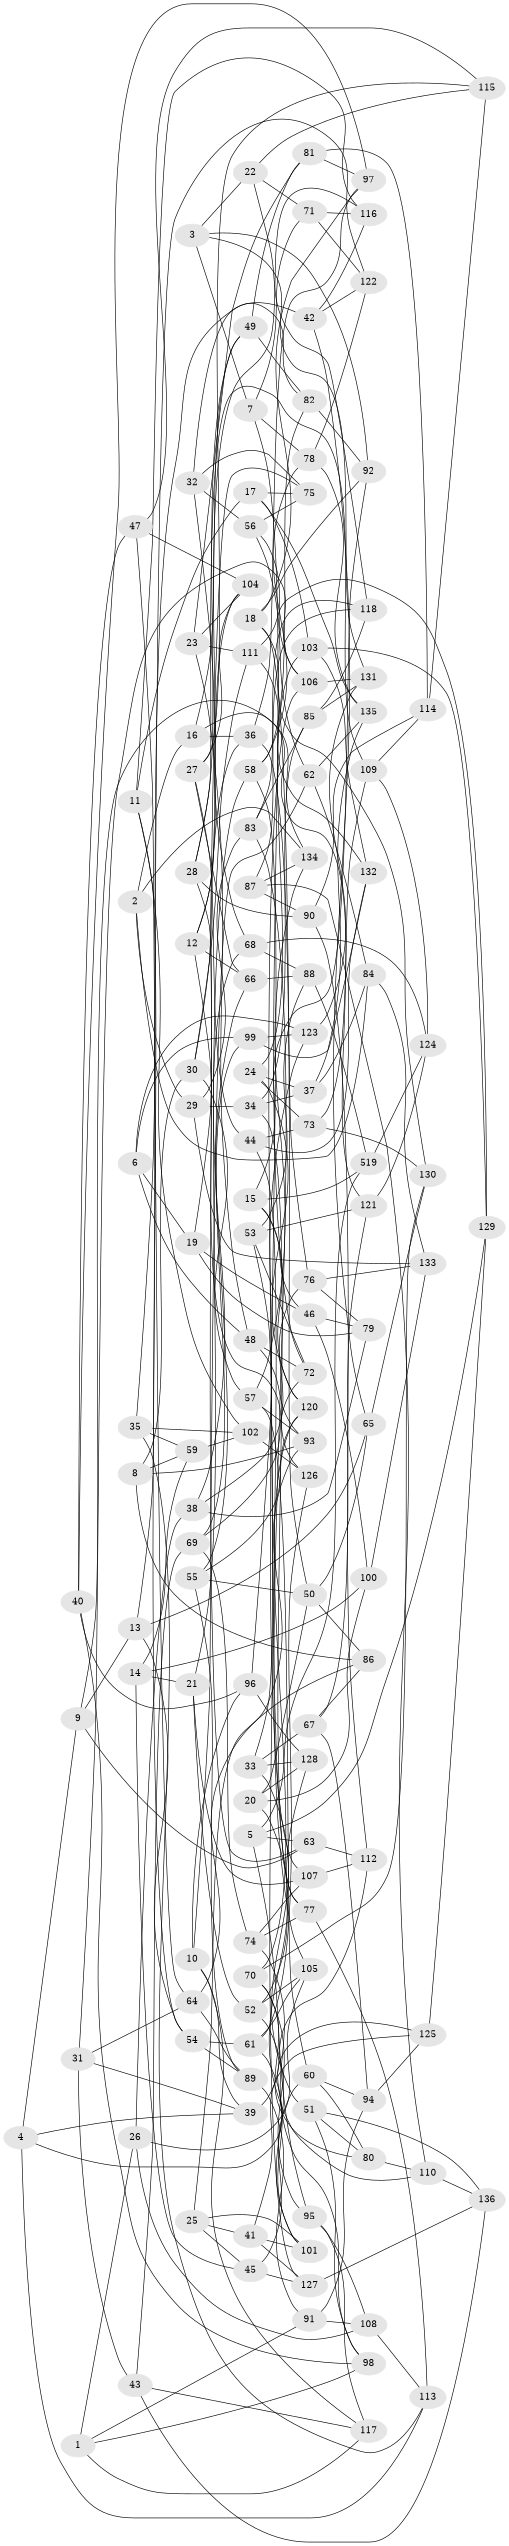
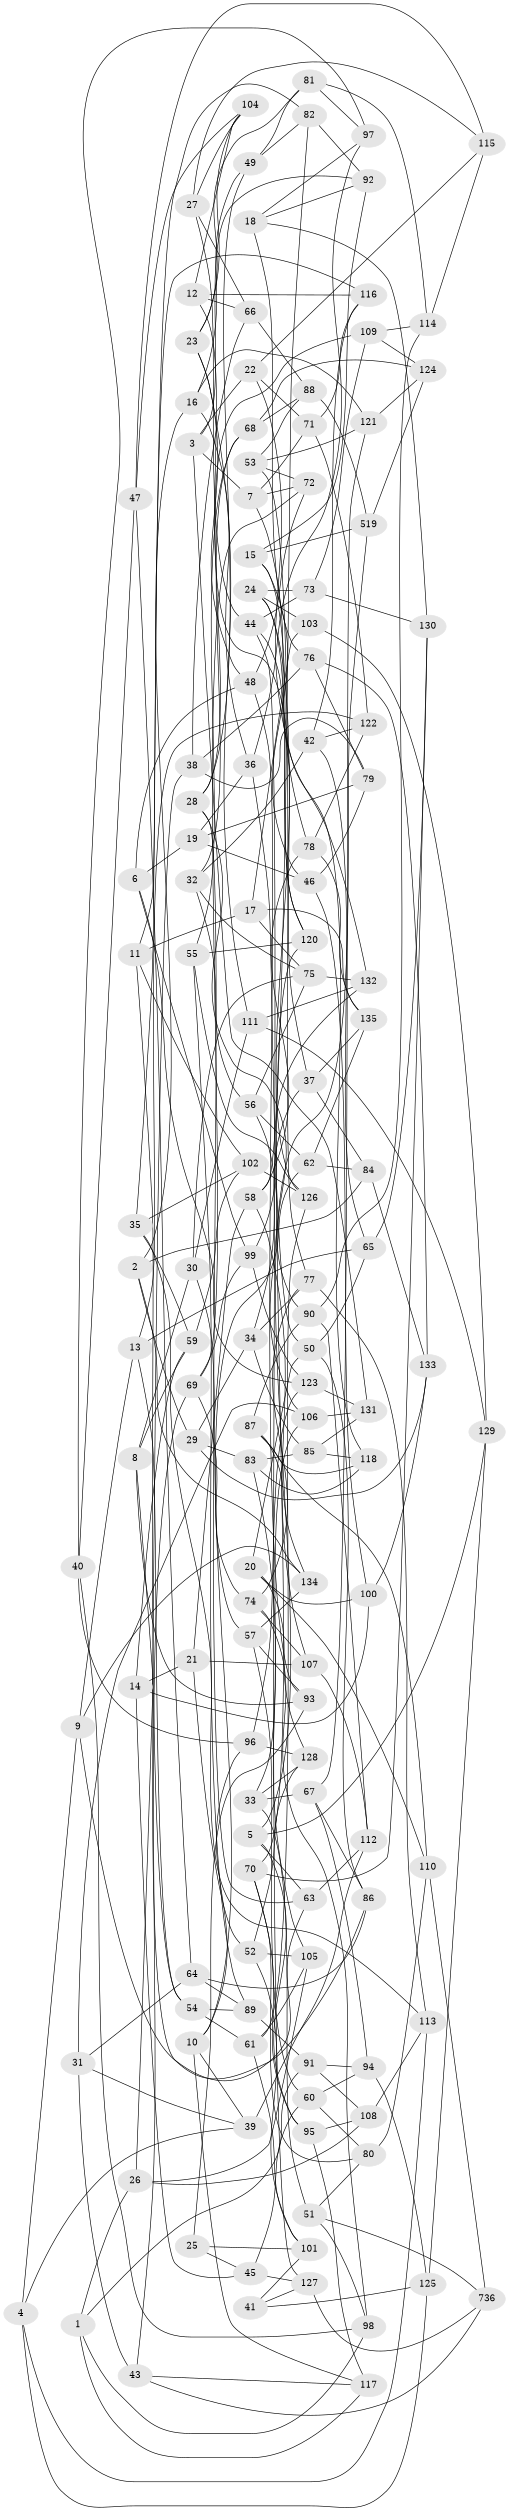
edge "103" -- "132": now "75" -- "132"
edge "55" -- "50": now "55" -- "126"
node "136": label "136" -> "736"
edge "25" -- "41": removed
